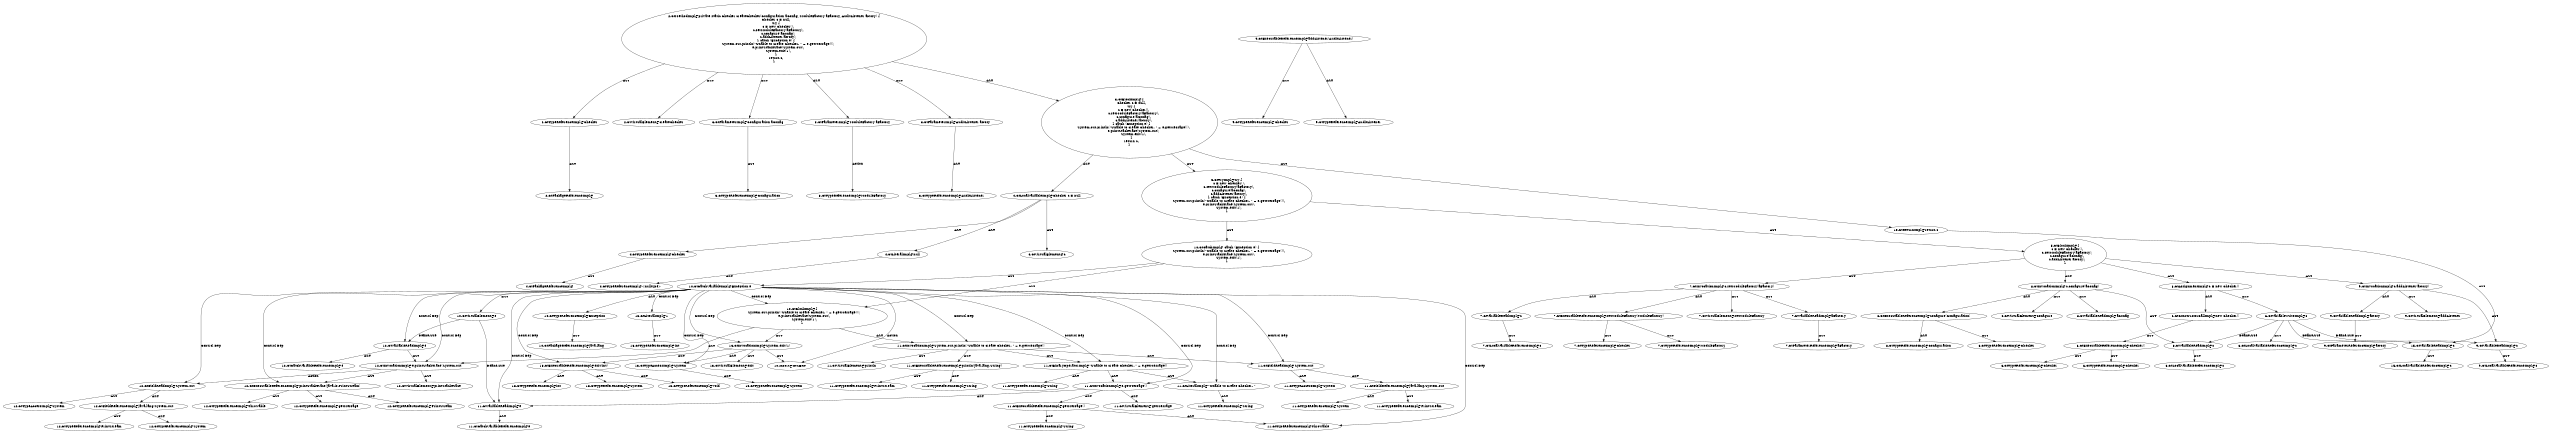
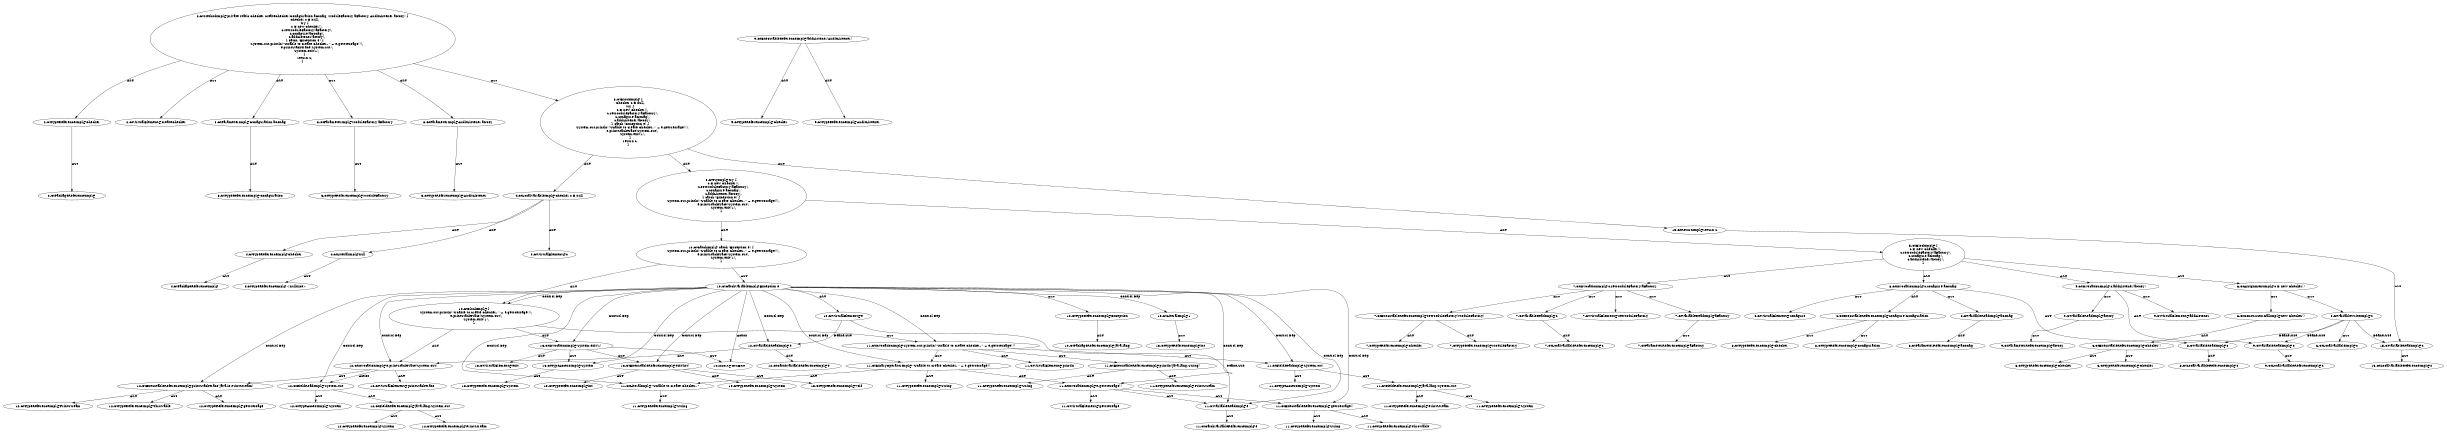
edge "3:CtParameterImpl@ModuleFactory aFactory" -> "3:CtTypeReferenceImpl@ModuleFactory": label "Action" -> "AST"
edge "10:CtCatchVariableImpl@Exception e" -> "11:CtTypeReferenceImpl@Throwable": now "10:CtCatchVariableImpl@Exception e" -> "11:CtExecutableReferenceImpl@getMessage()"
node "8:CtParameterReferenceImpl@aConfig": added
node "6:CtLocalVariableReferenceImpl@c": label "6:CtLocalVariableReferenceImpl@c" -> "6:CtLocalVariableImpl@c"
